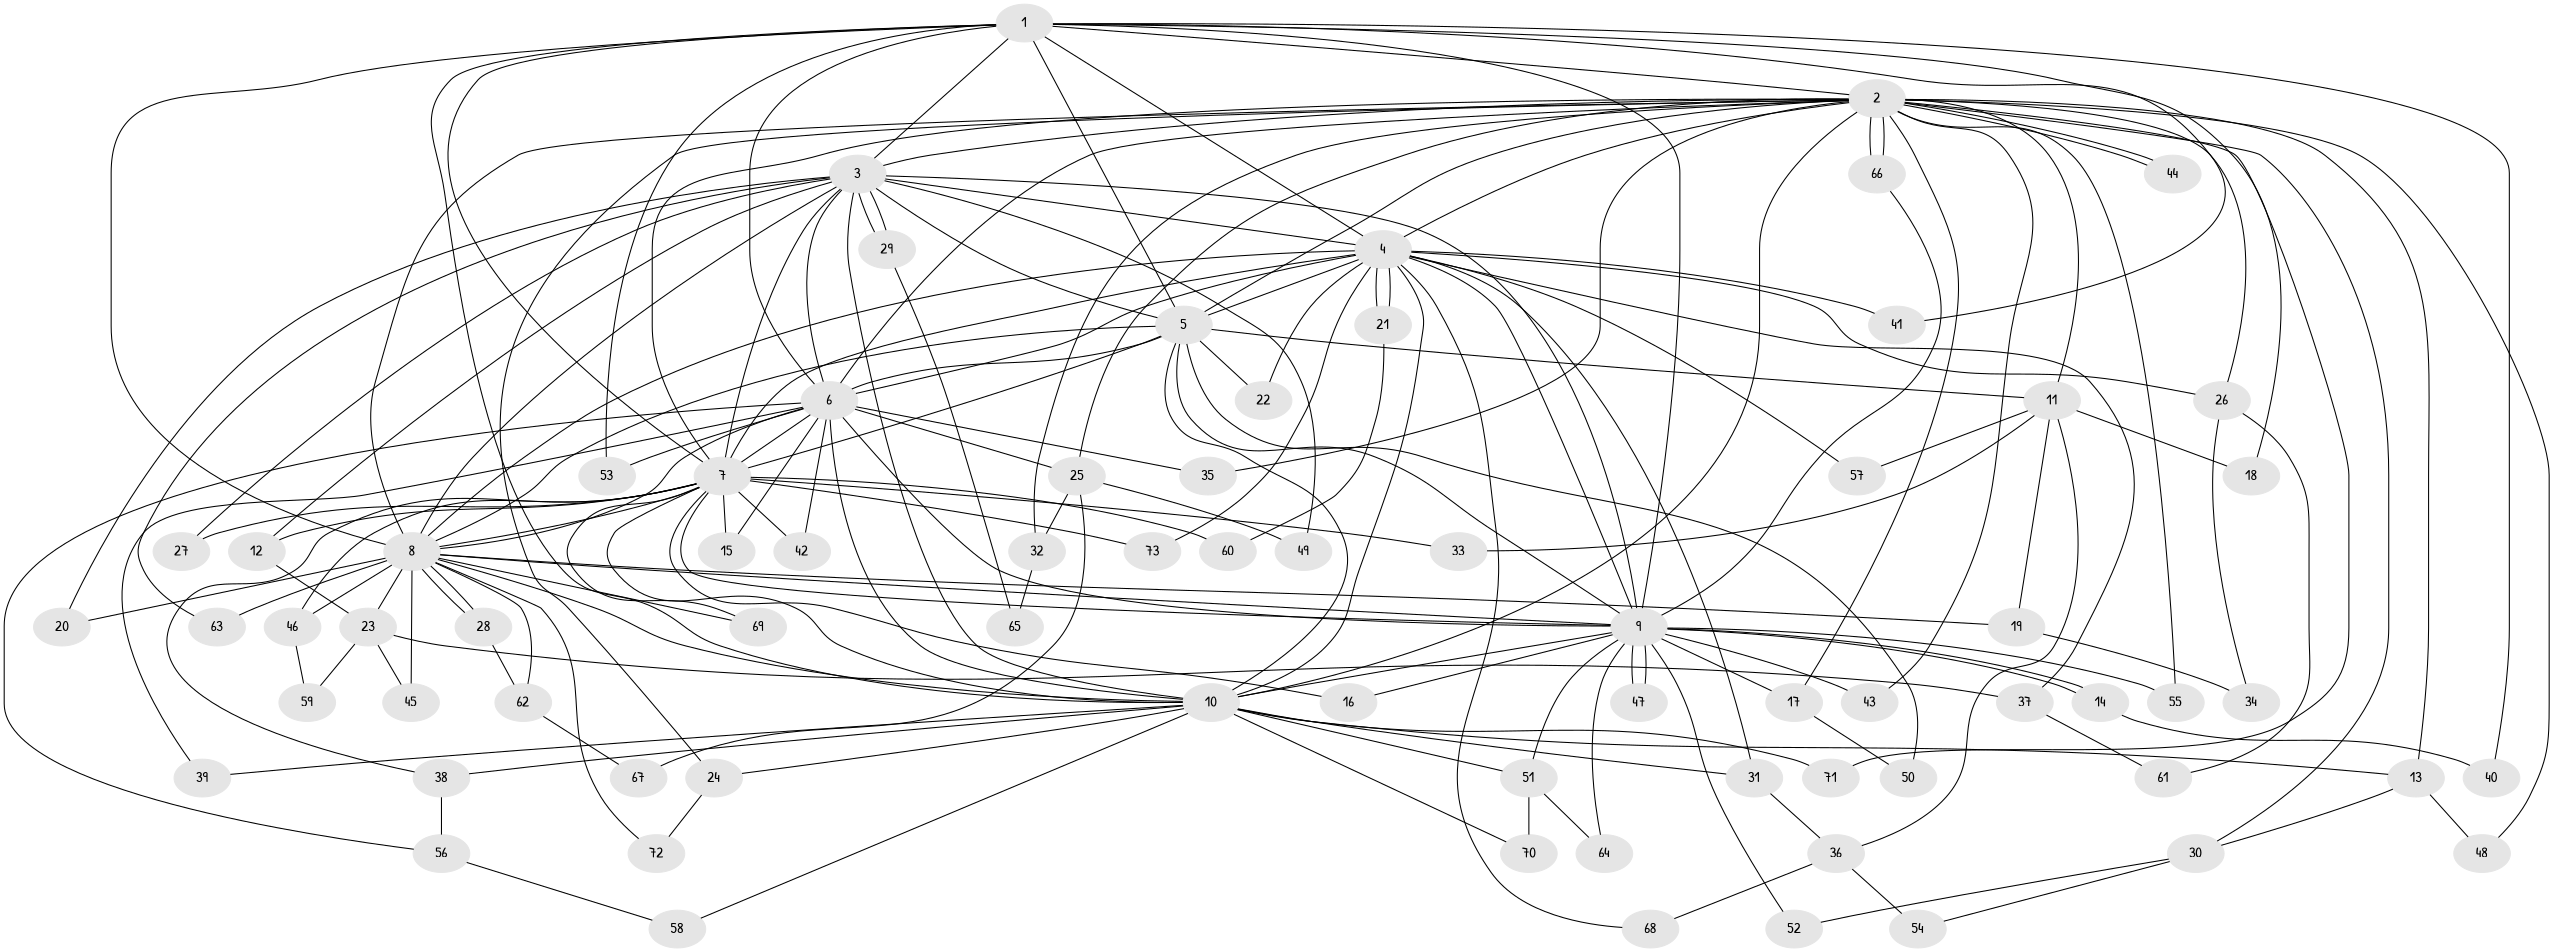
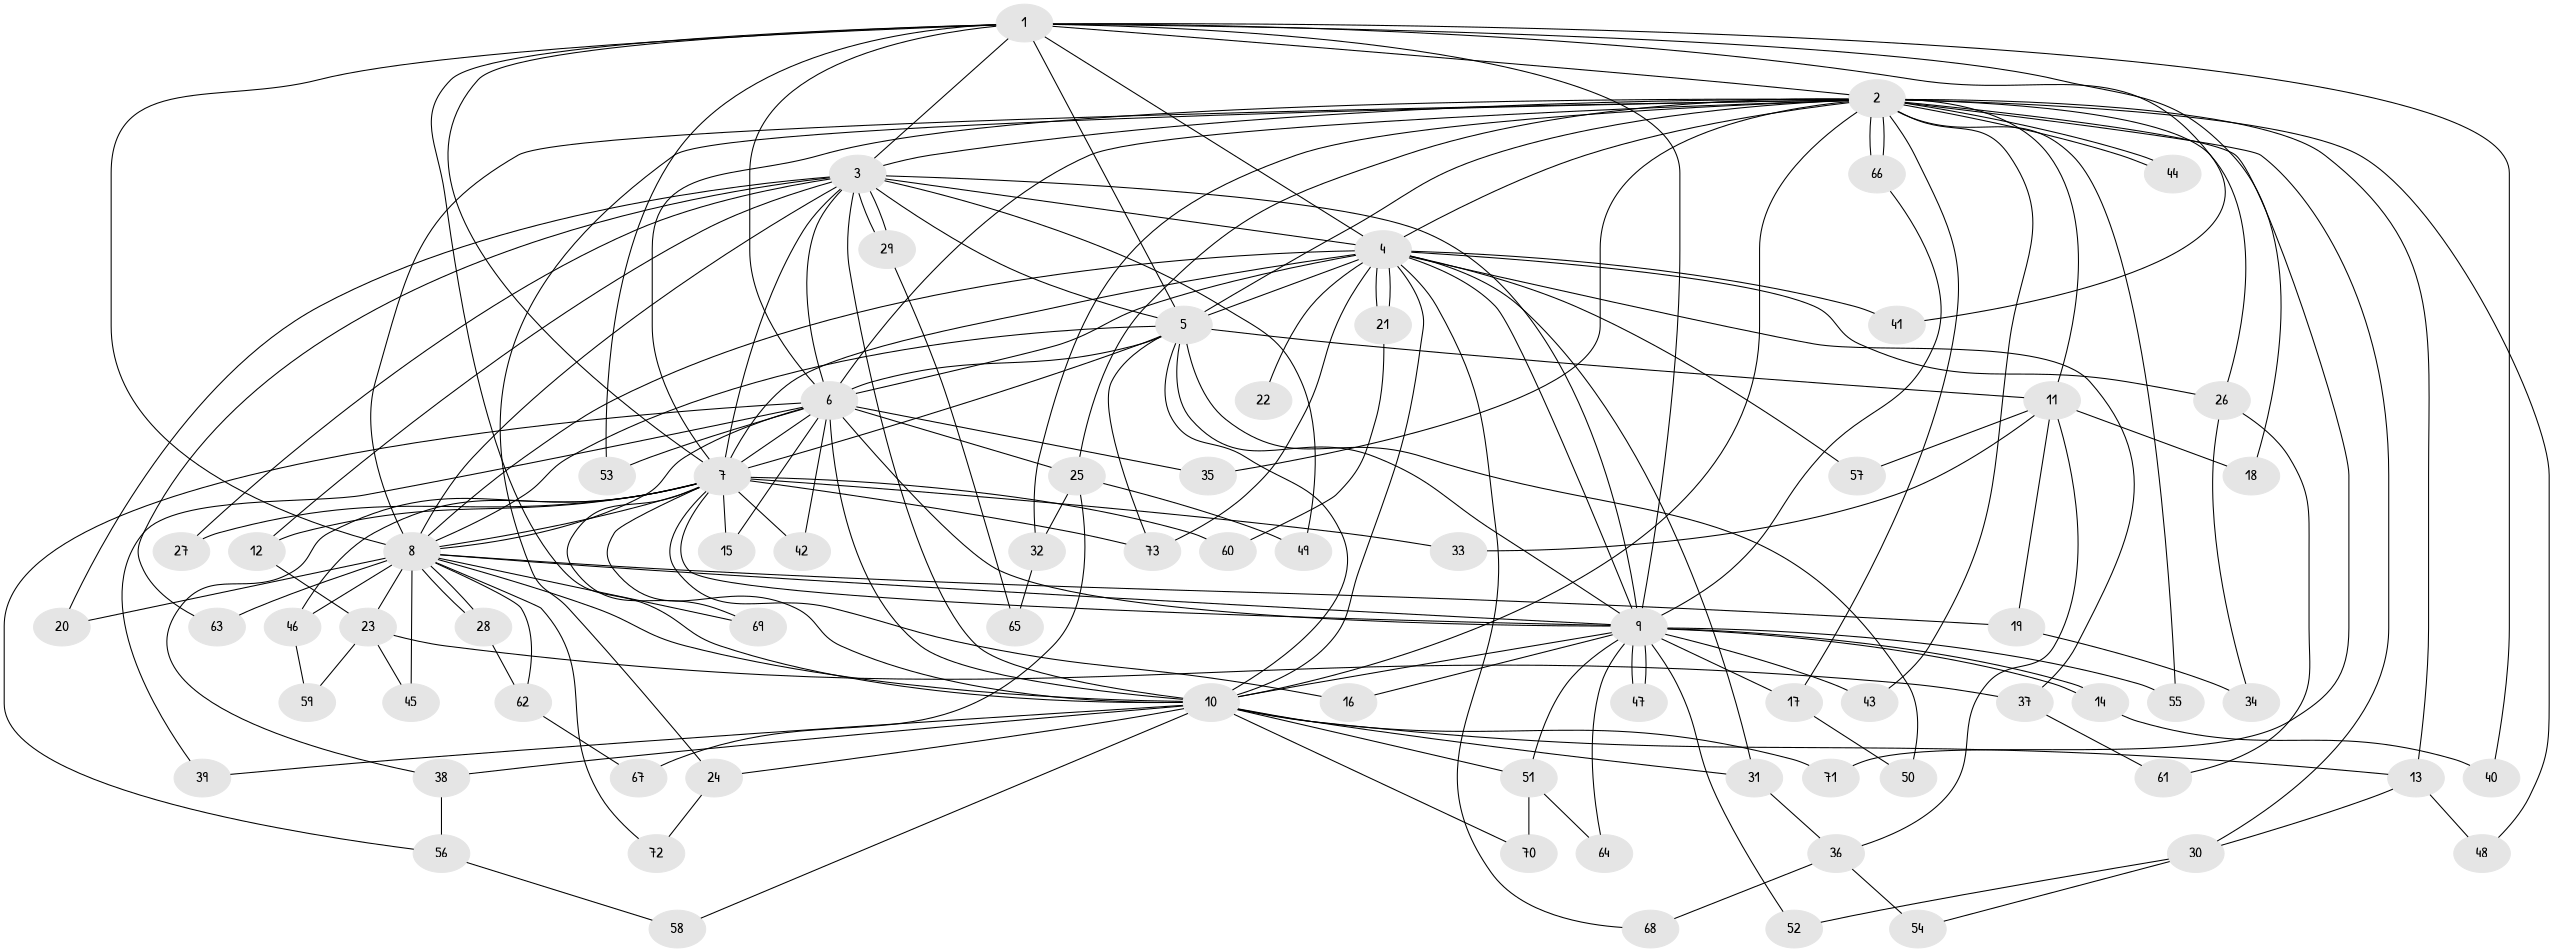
edge "5" -- "22": now "5" -- "73"
